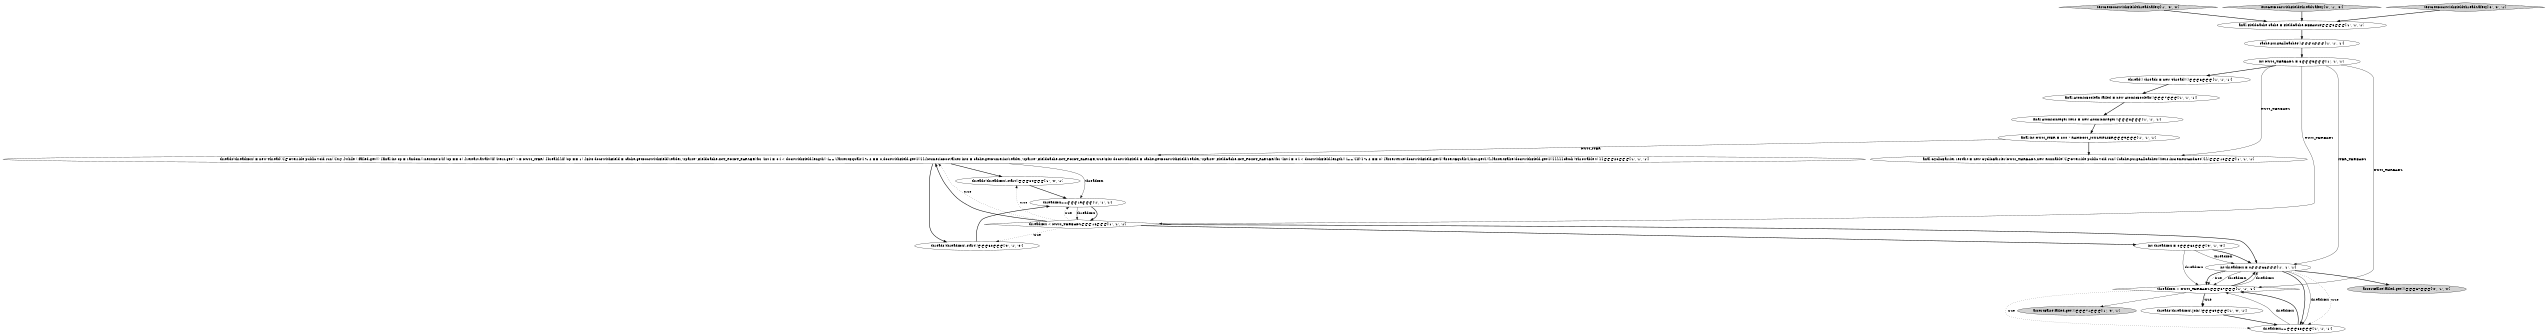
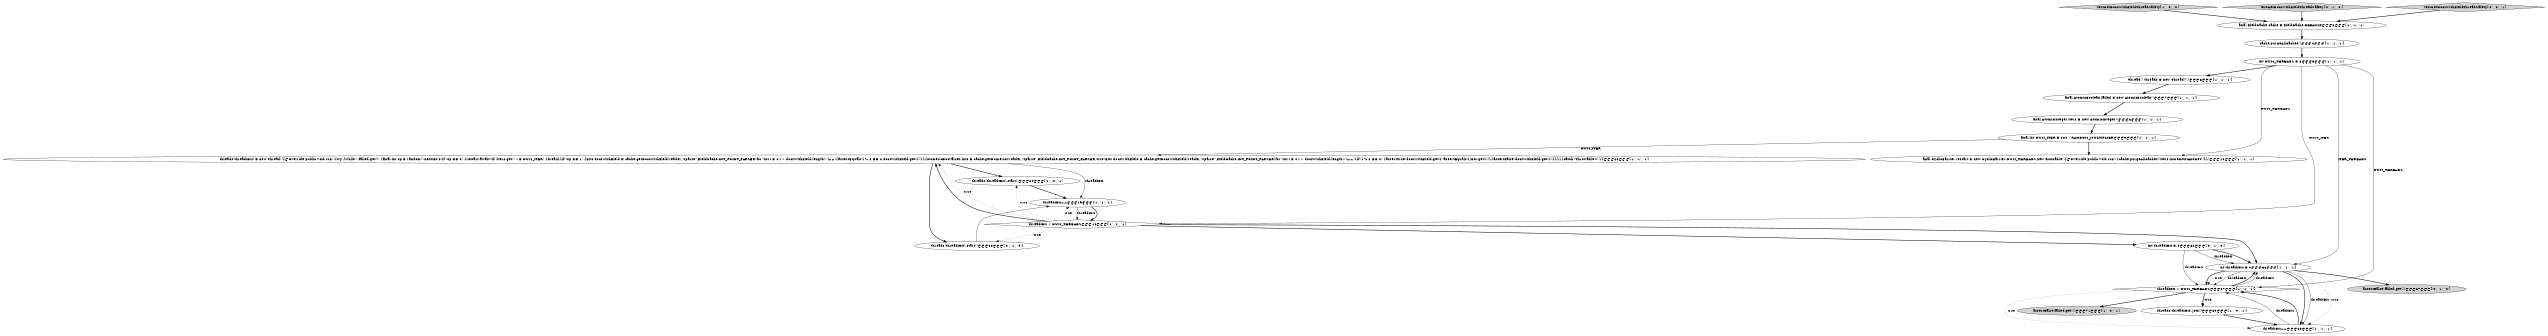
edge "int NUM_THREADS = 3@@@5@@@['1', '1', '1']" -> "threadIDX < NUM_THREADS@@@18@@@['1', '1', '1']": label "NUM_THREADS" -> "NUM_ITER"
edge "threads(threadIDX(.start()@@@60@@@['0', '1', '0']" -> "threadIDX++@@@19@@@['1', '1', '1']": style bold -> solid
edge "threadIDX < NUM_THREADS@@@67@@@['1', '1', '1']" -> "assertFalse(failed.get())@@@71@@@['1', '0', '1']": style solid -> bold
